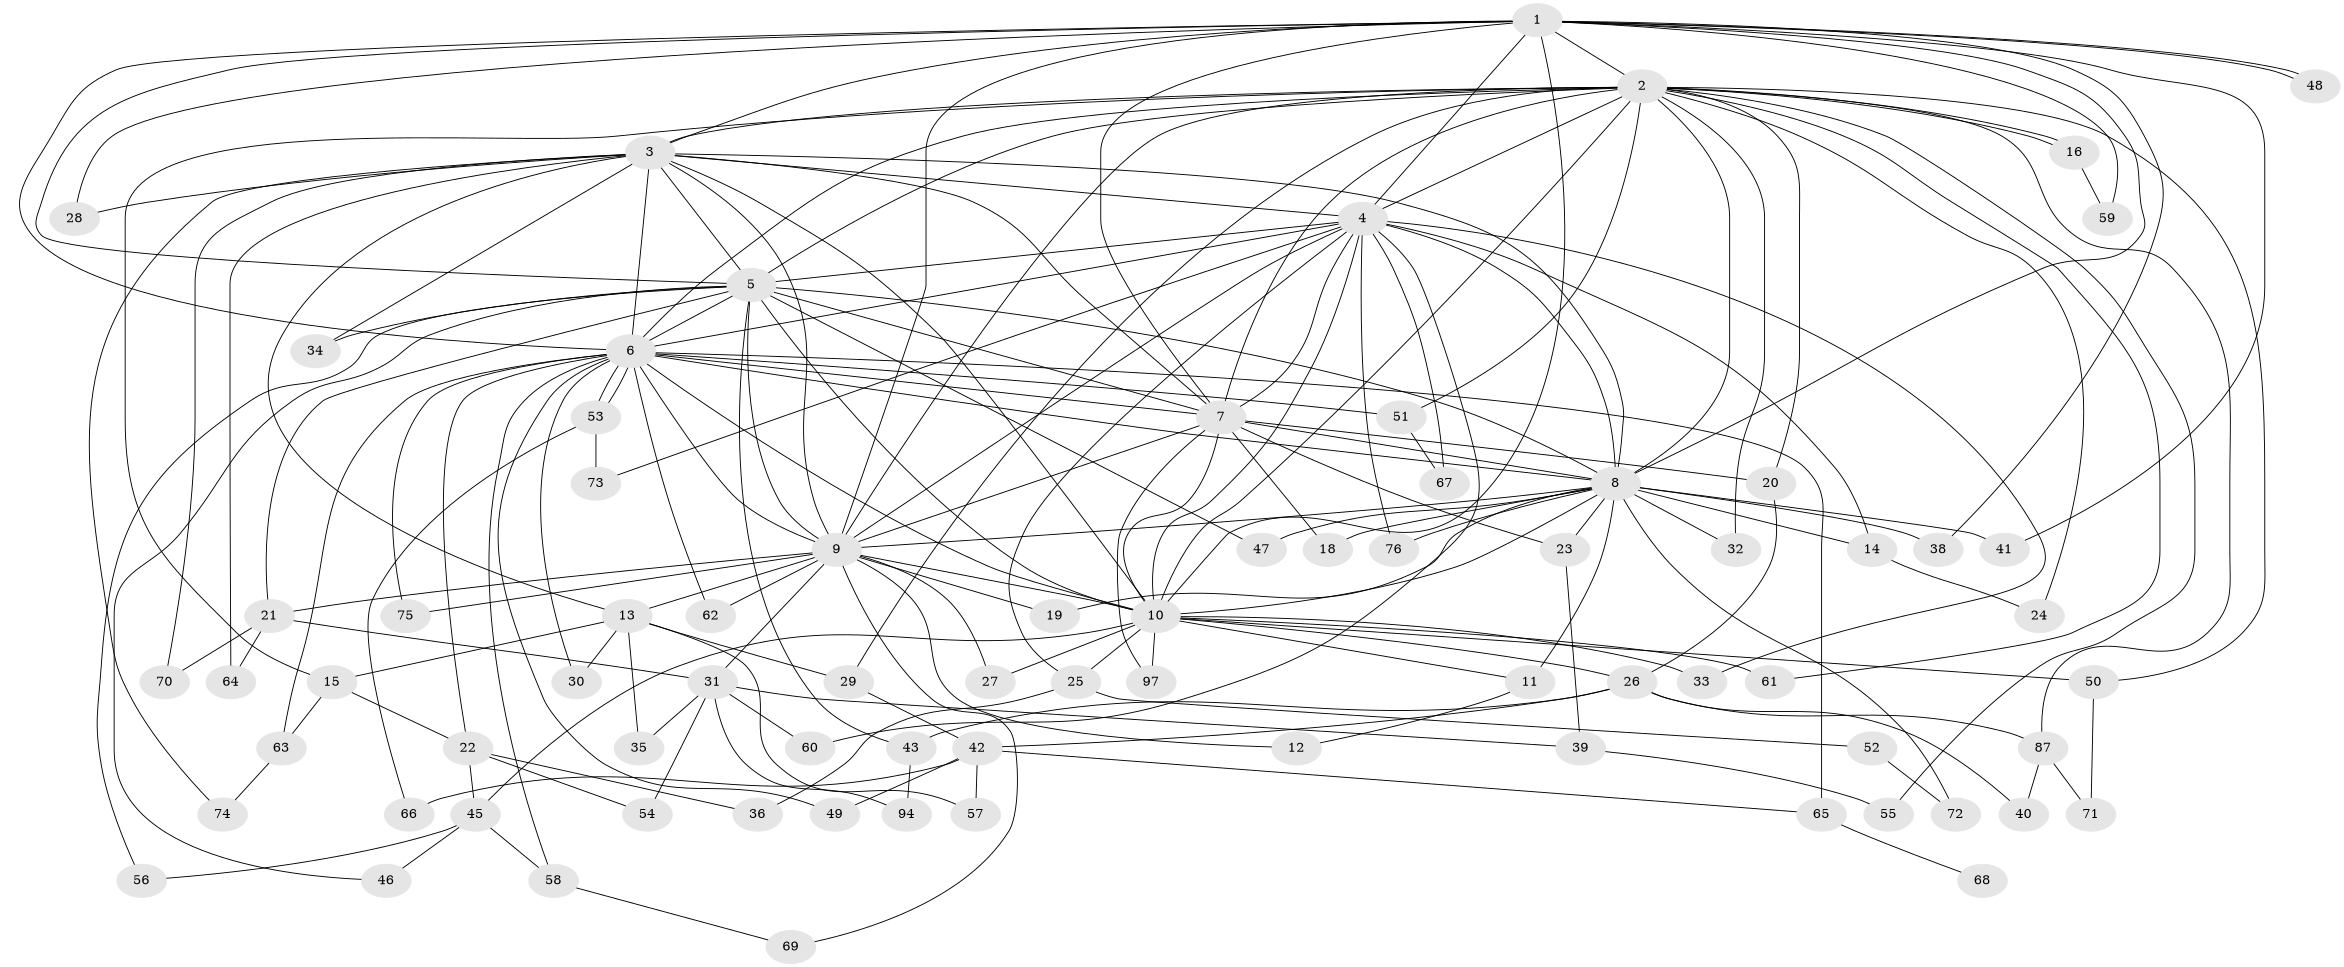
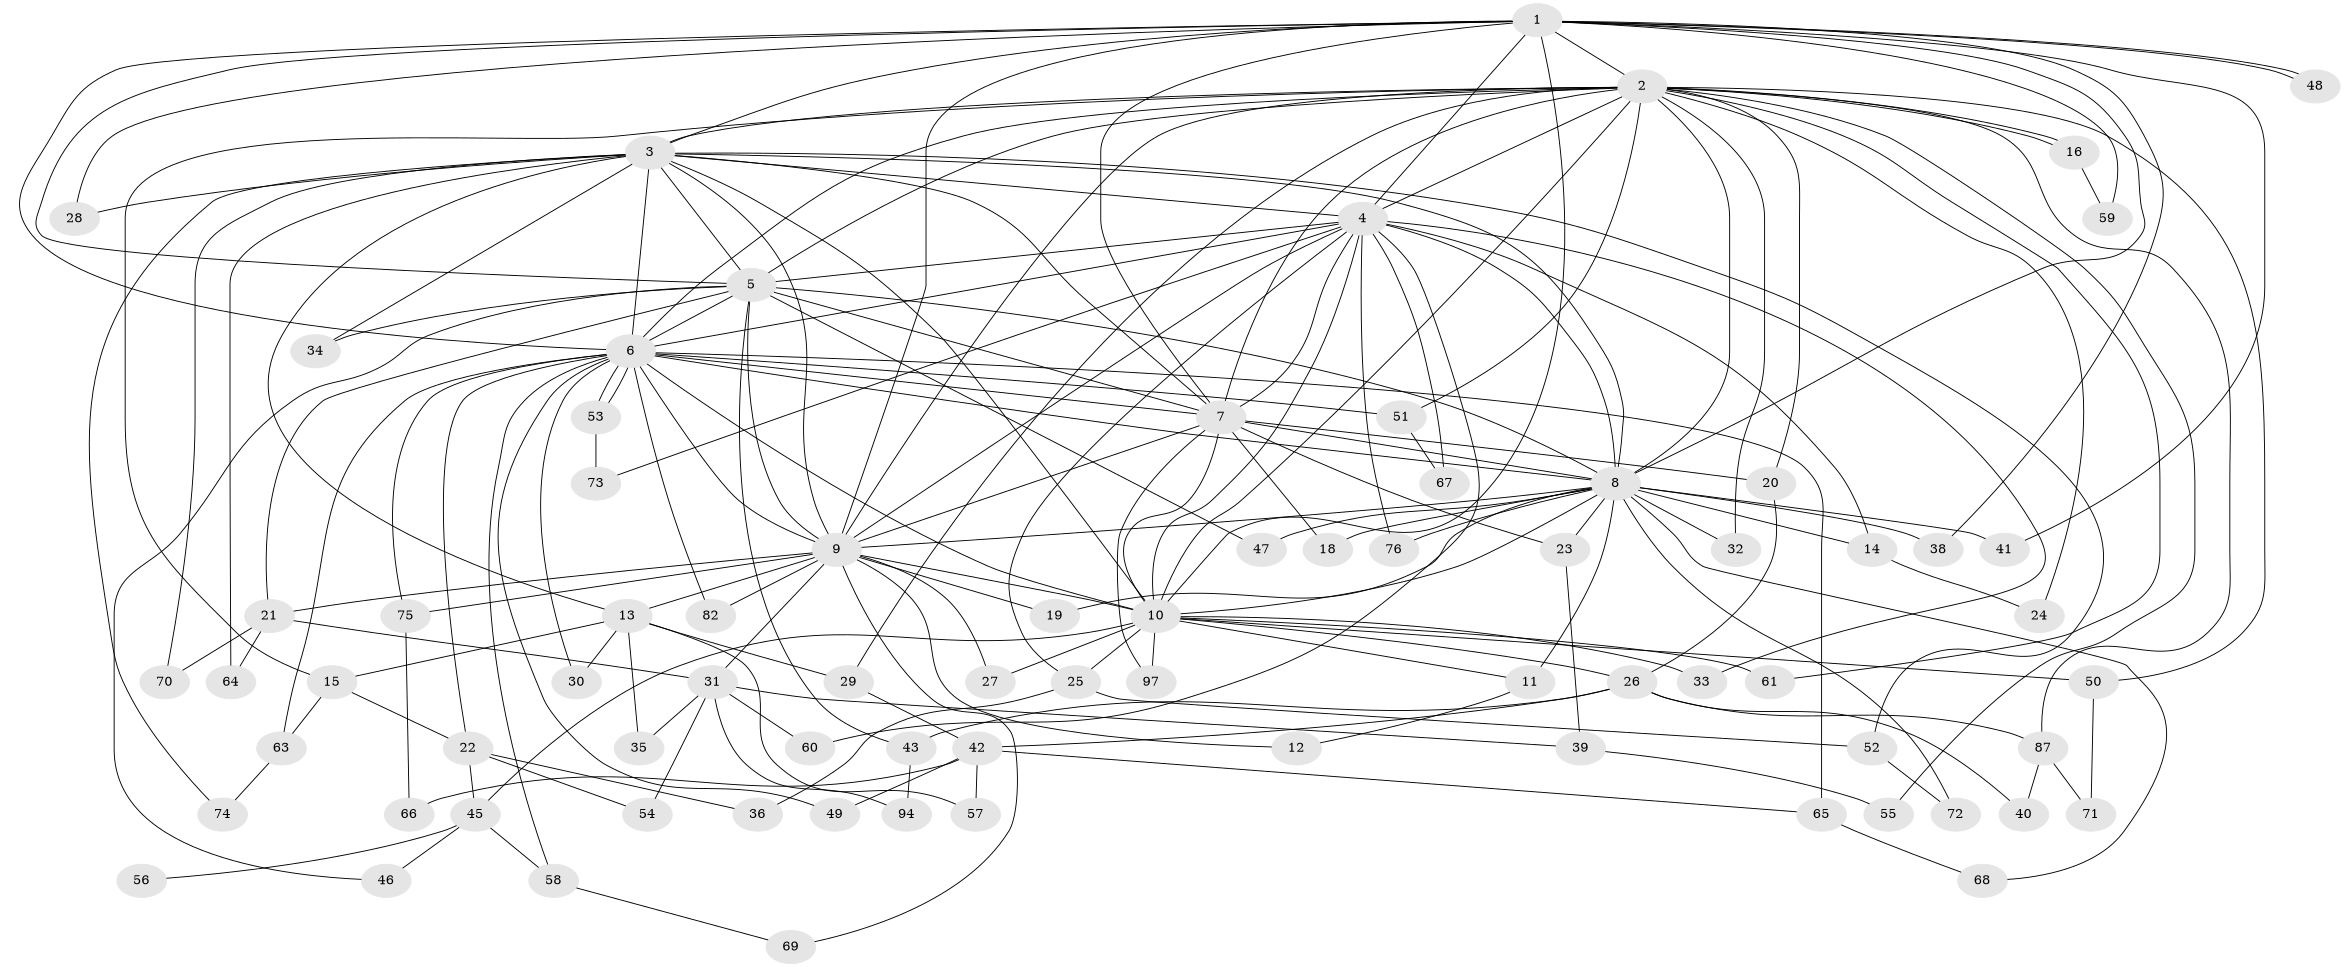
edge "3" -- "52": added
edge "5" -- "56": removed
edge "5" -- "10": removed
edge "53" -- "66": now "75" -- "66"
node "62": label "62" -> "82"
edge "8" -- "68": added
